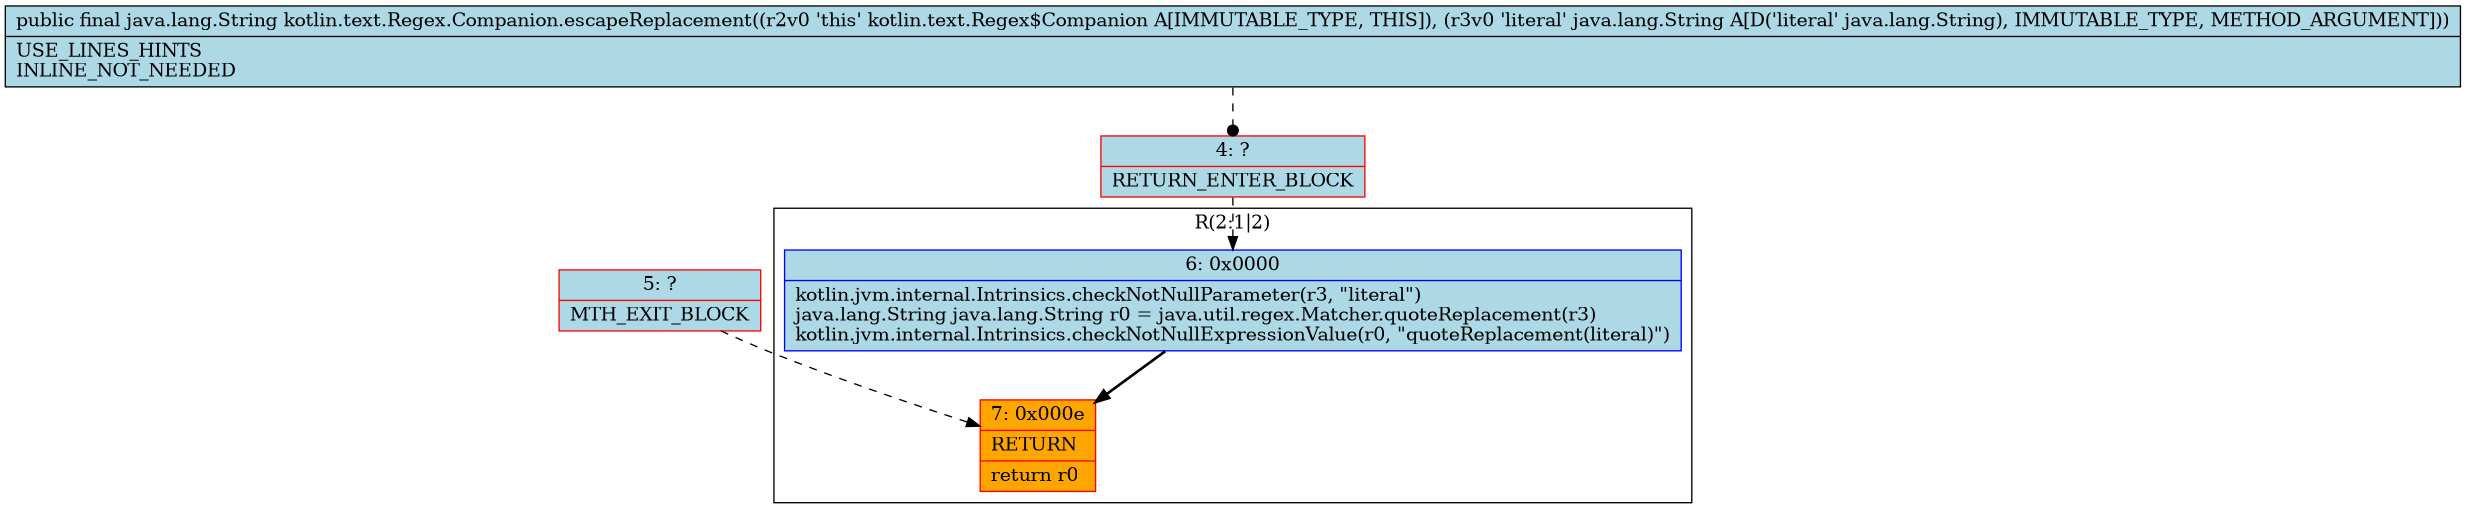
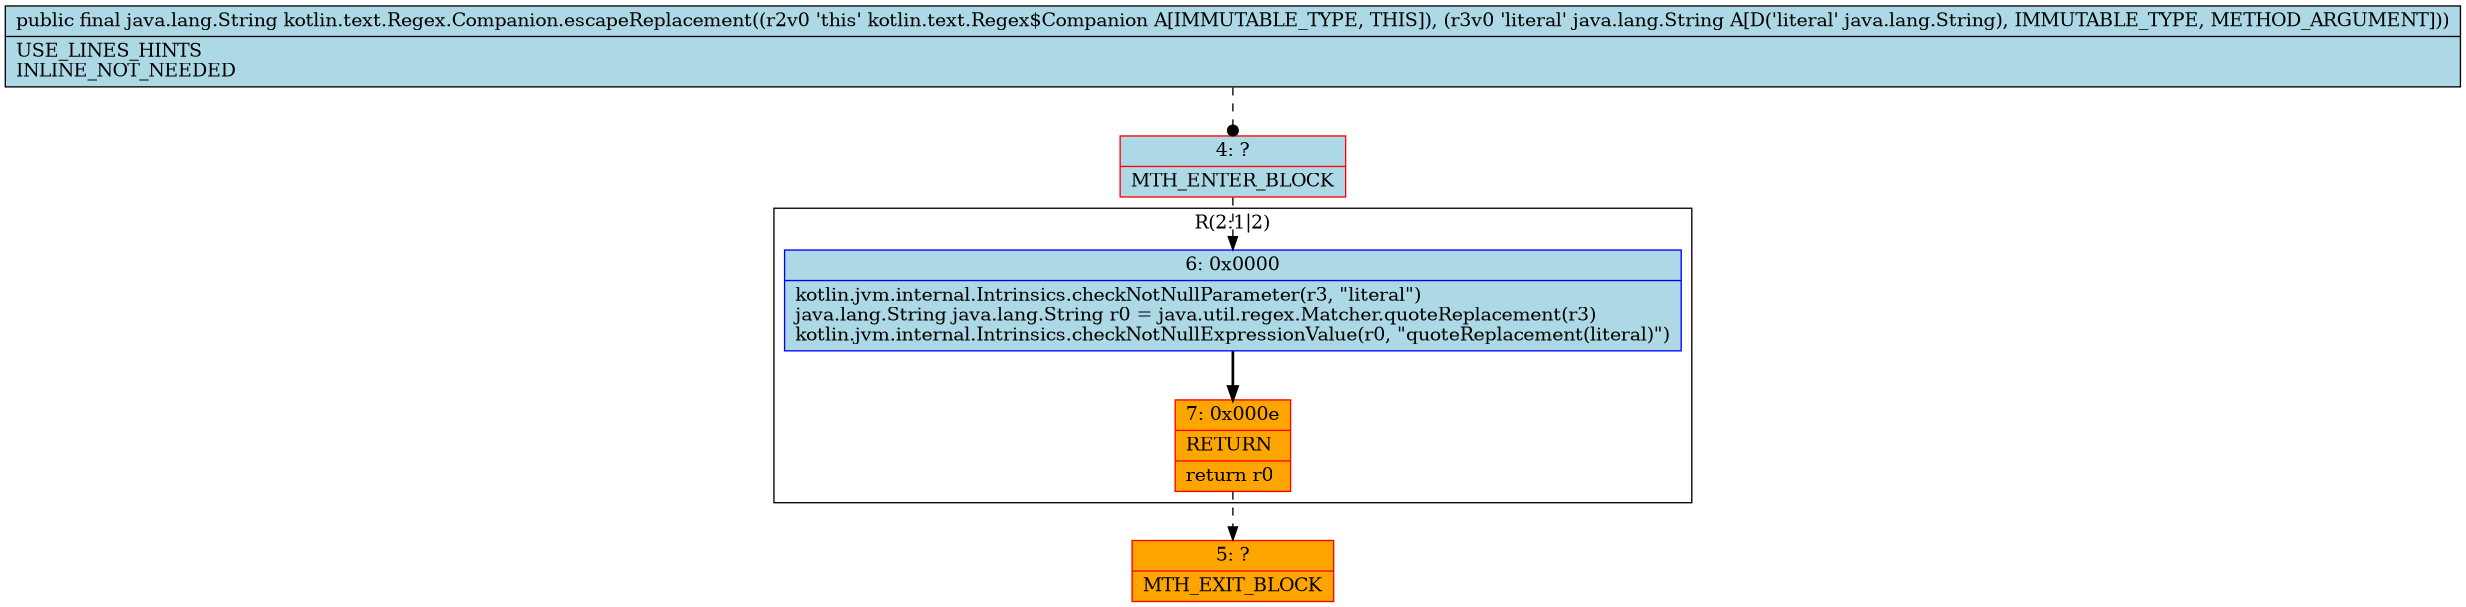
node "4: ?": text "RETURN_ENTER_BLOCK" -> "MTH_ENTER_BLOCK"
node "5: ?": fillcolor lightblue -> orange
edge "5: ?" -> "7: 0x000e": reversed
